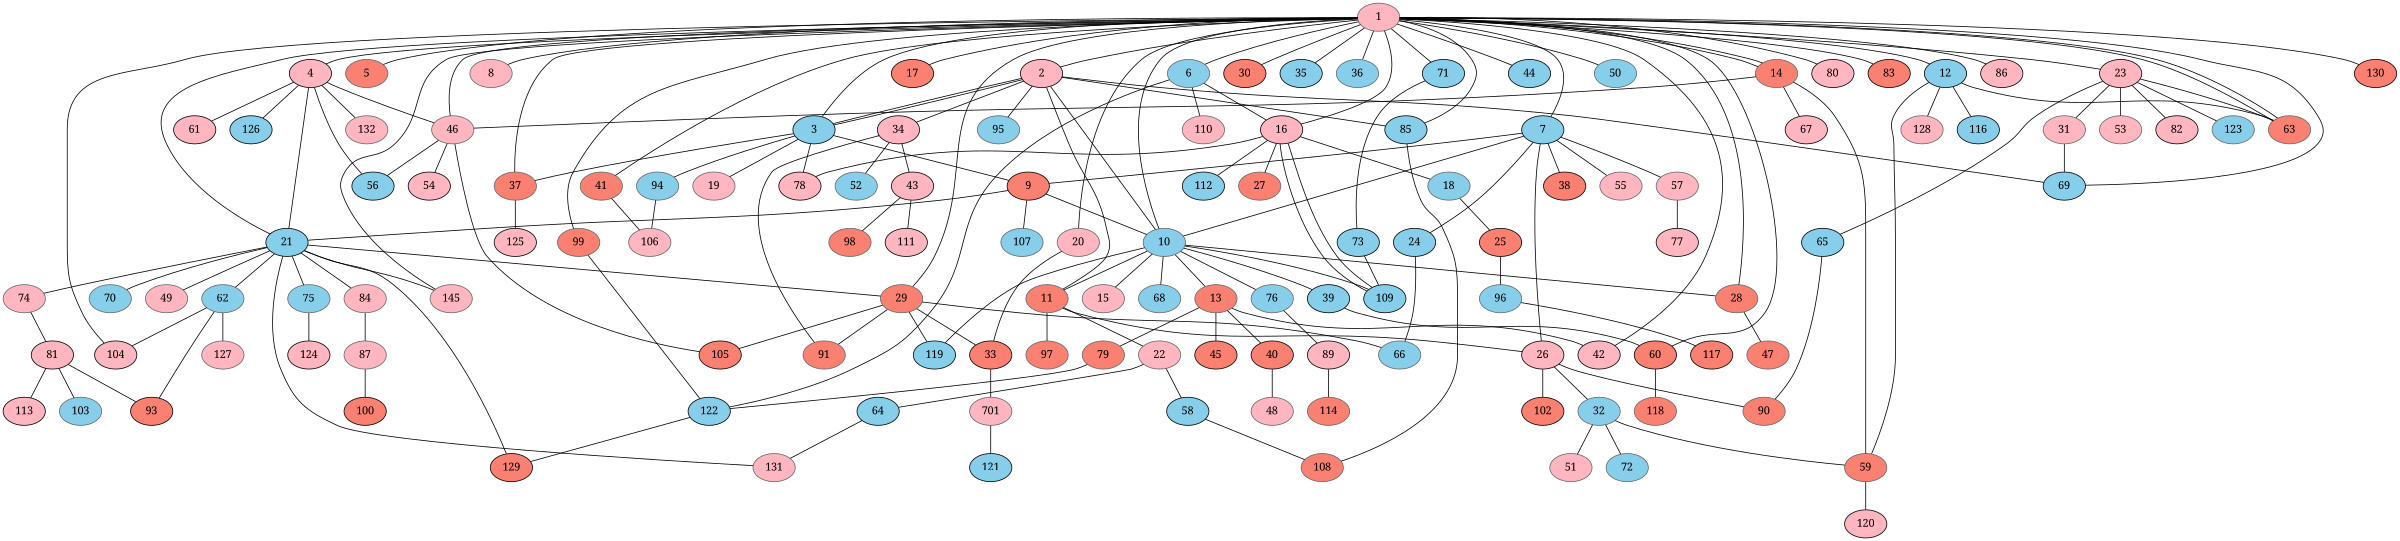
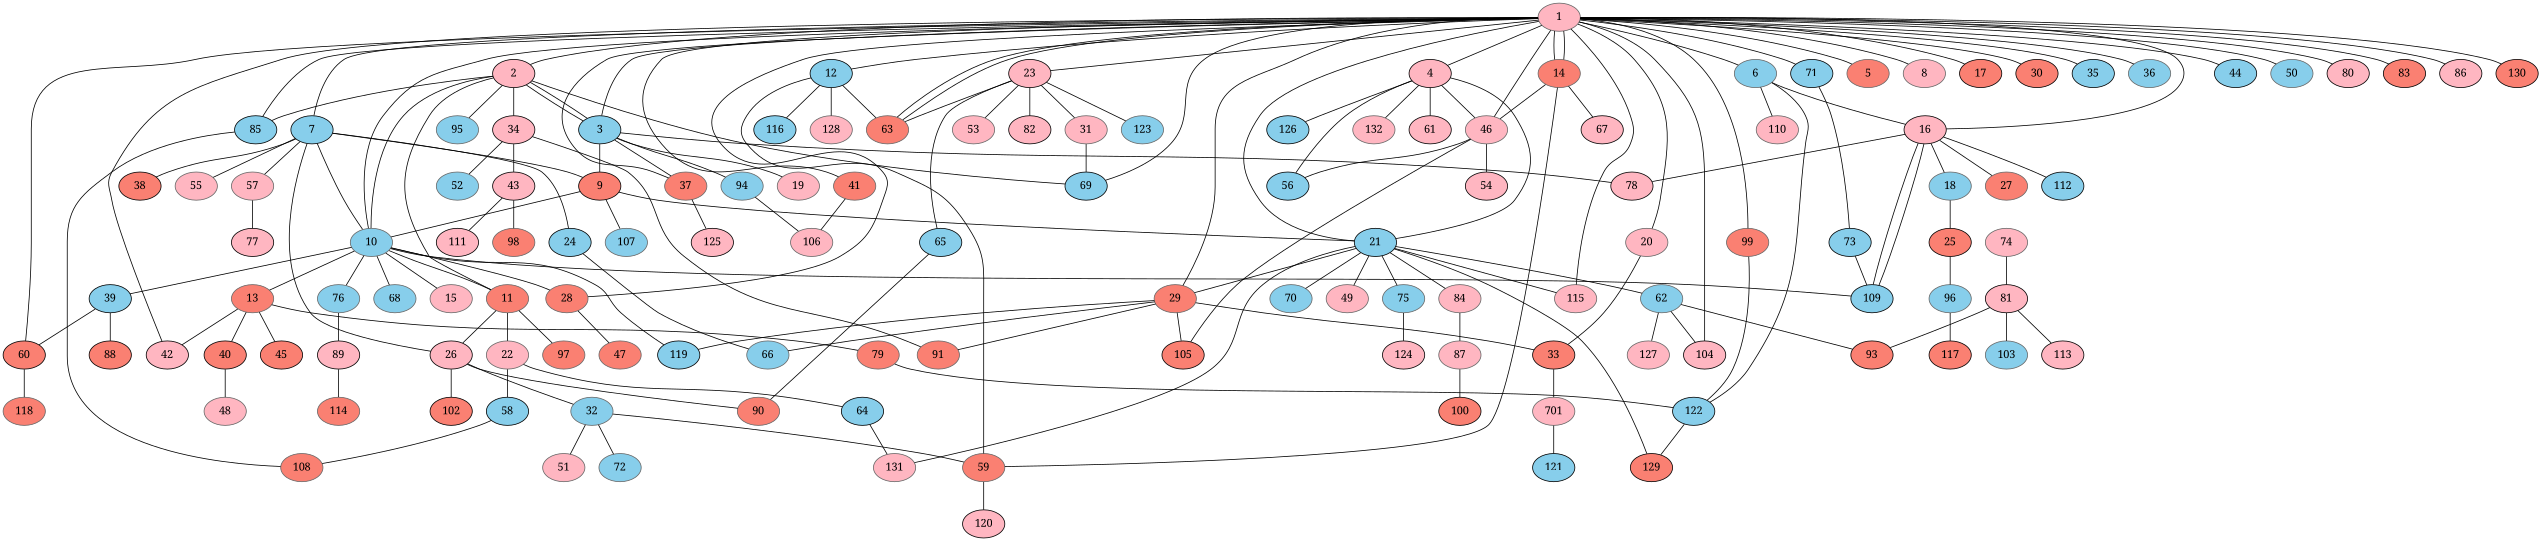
edge "21" -- "74": removed
node "145": label "145" -> "115"
node "88": added
